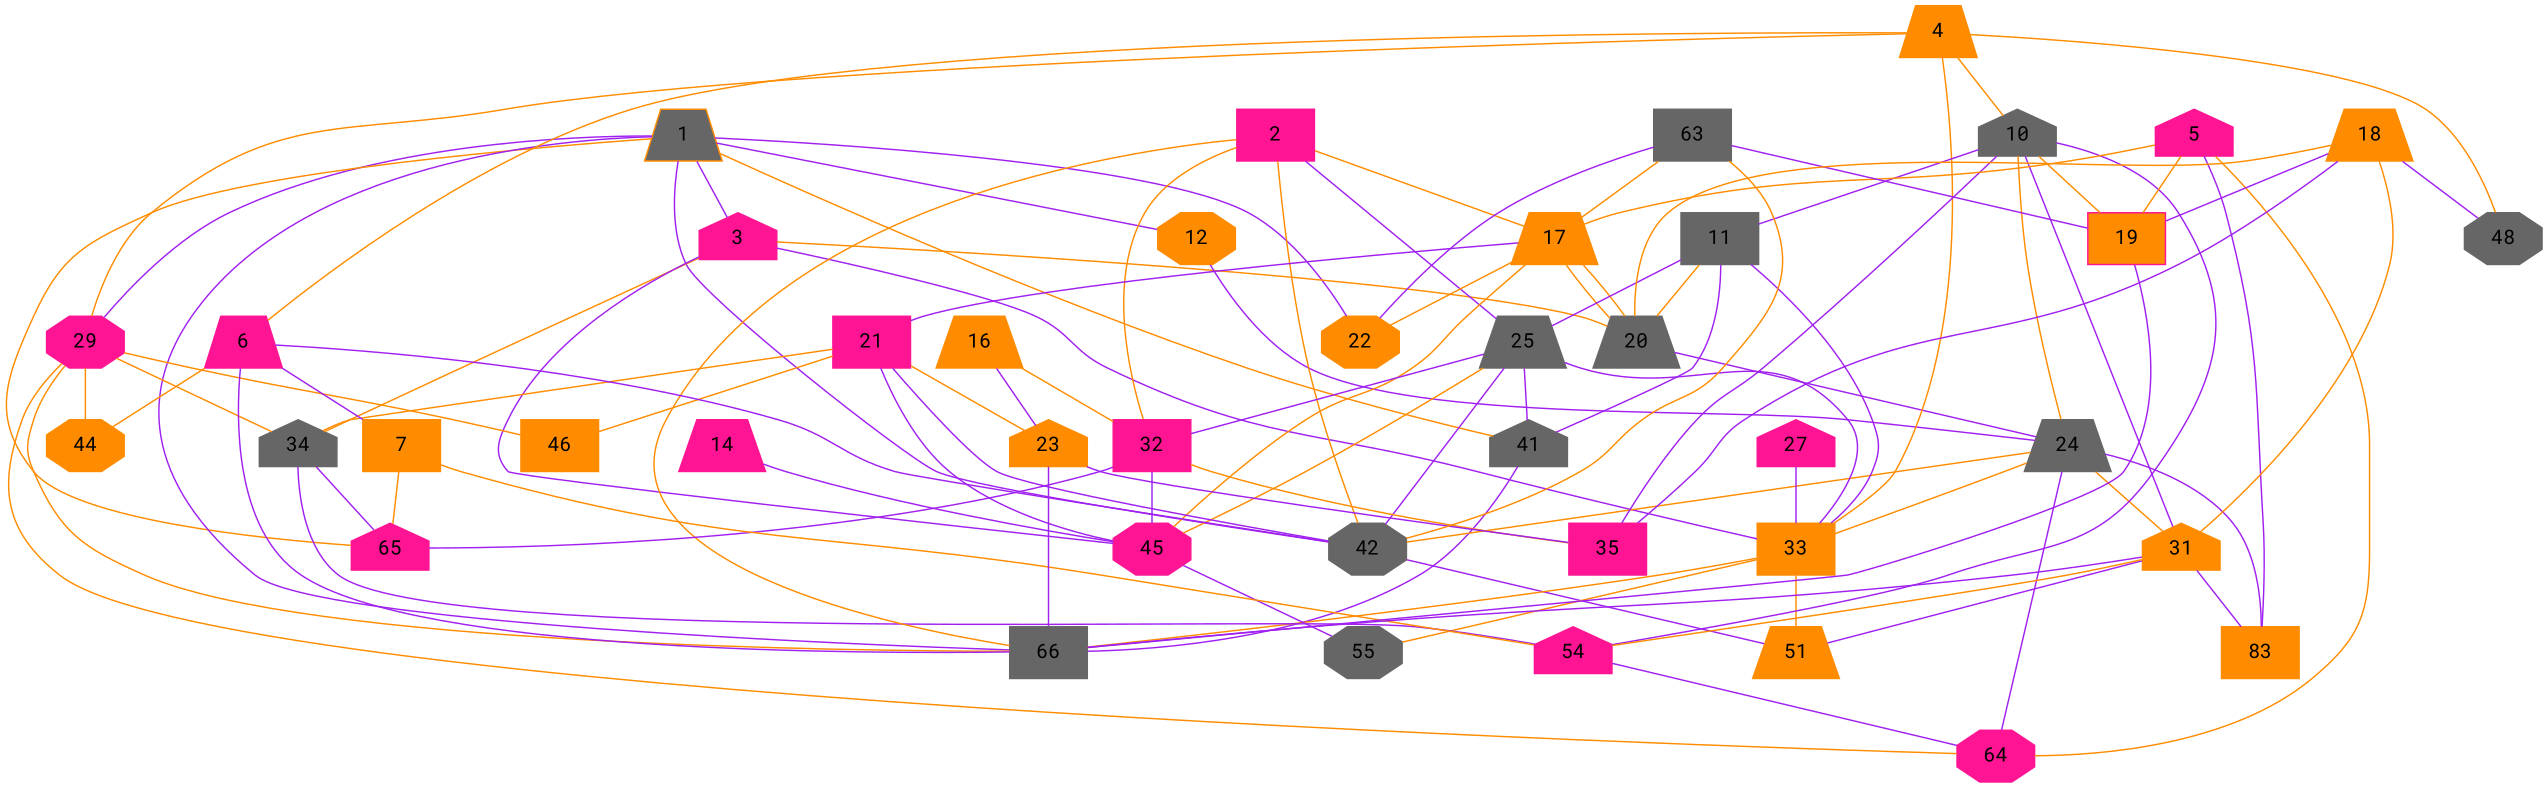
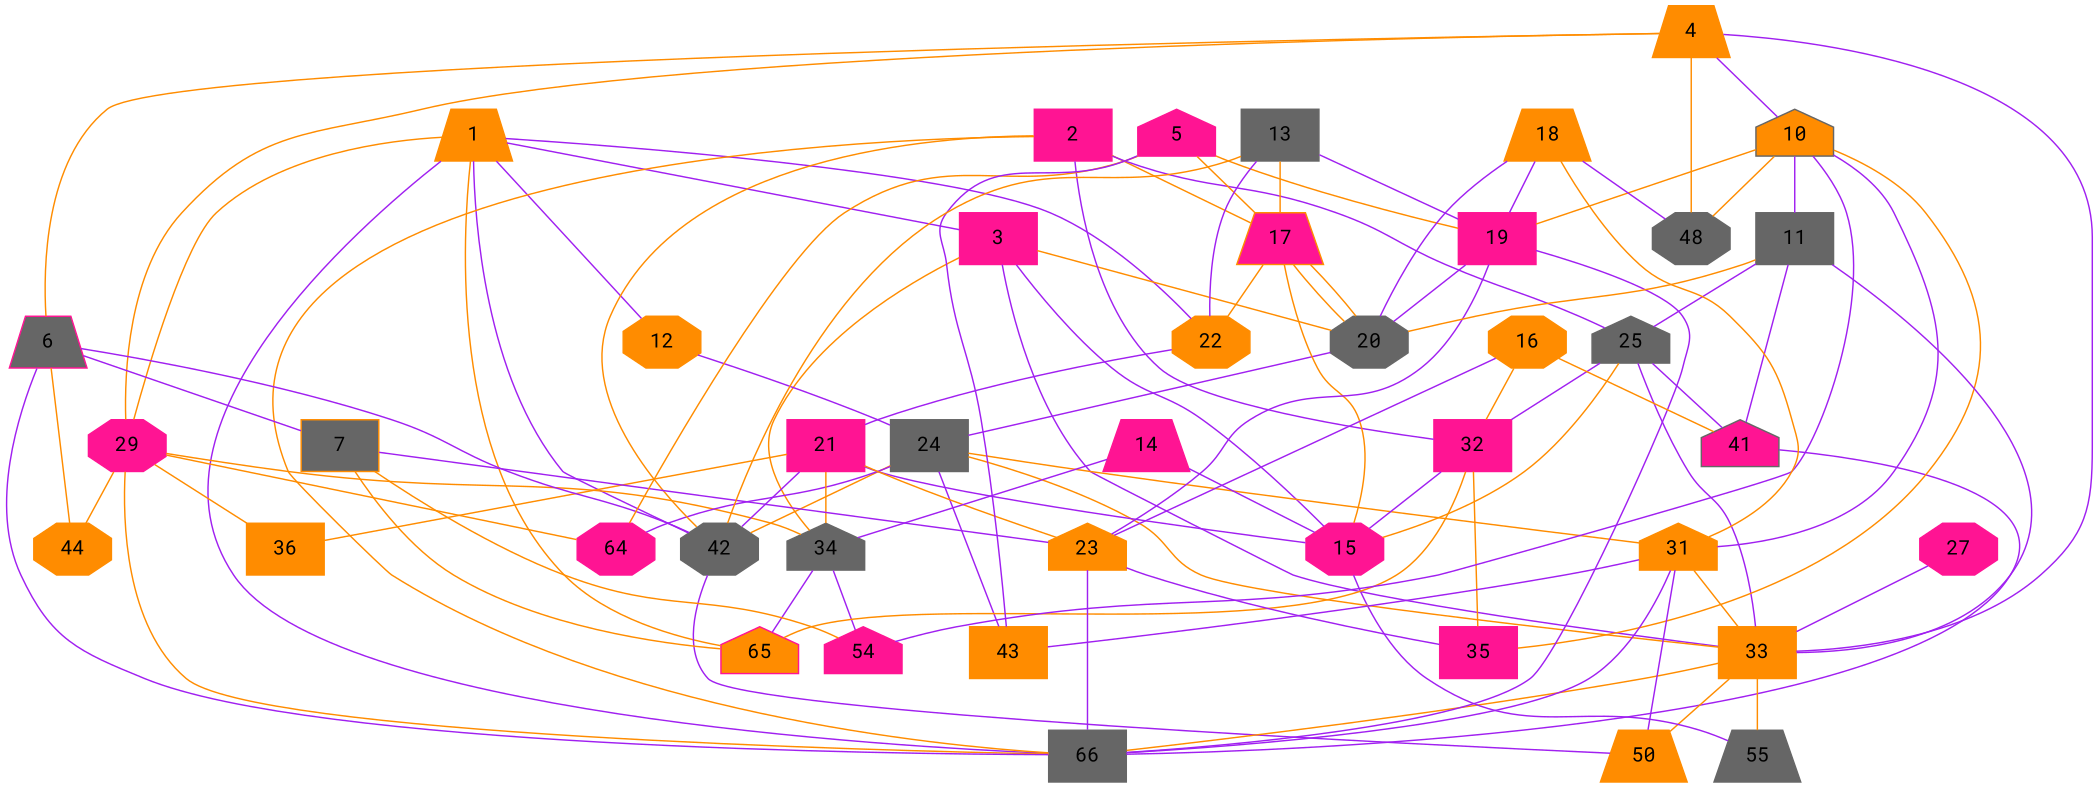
edge "4" -- "10": color darkorange -> purple
node "1": fillcolor gray40 -> darkorange
node "63": label "63" -> "13"
node "10": fillcolor gray40 -> darkorange
edge "18" -- "20": color darkorange -> purple
edge "1" -- "29": color purple -> darkorange
node "3": shape house -> box
node "17": fillcolor darkorange -> deeppink
node "19": fillcolor darkorange -> deeppink
edge "2" -- "32": color darkorange -> purple
edge "17" -- "21": now "22" -- "21"
edge "10" -- "24": now "10" -- "48"
edge "19" -- "20": added
edge "4" -- "33": color darkorange -> purple
edge "1" -- "41": now "16" -- "41"
edge "18" -- "35": removed
edge "10" -- "35": color purple -> darkorange
node "6": fillcolor deeppink -> gray40
node "16": shape trapezium -> octagon
node "25": shape trapezium -> house
node "20": shape trapezium -> octagon
edge "19" -- "23": added
node "7": fillcolor darkorange -> gray40
node "46": label "46" -> "36"
edge "25" -- "42": removed
node "41": fillcolor gray40 -> deeppink
node "27": shape house -> octagon
node "24": shape trapezium -> box
edge "14" -- "34": added
edge "7" -- "23": added
edge "32" -- "65": color purple -> darkorange
node "65": fillcolor deeppink -> darkorange
node "45": label "45" -> "15"
edge "31" -- "54": now "31" -- "33"
node "55": shape octagon -> trapezium
node "51": label "51" -> "50"
node "83": label "83" -> "43"
edge "54" -- "64": removed
